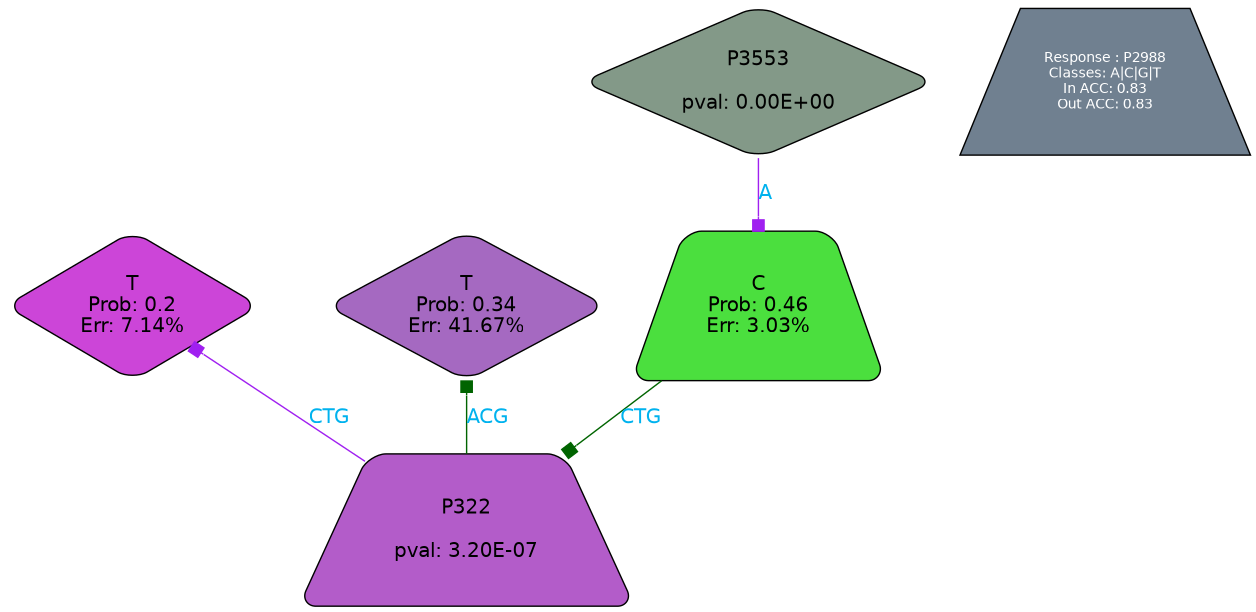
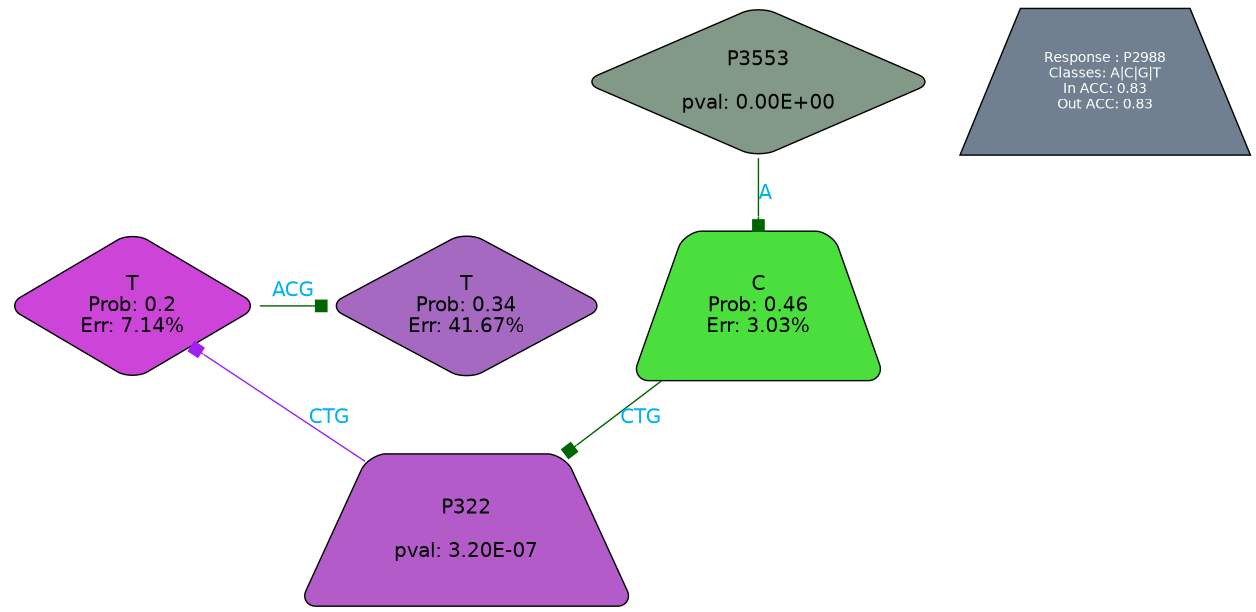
edge "P3553 pval: 0.00E+00" -> "C Prob: 0.46 Err: 3.03%": color purple -> darkgreen
edge "P322 pval: 3.20E-07" -> "T Prob: 0.34 Err: 41.67%": now "T Prob: 0.2 Err: 7.14%" -> "T Prob: 0.34 Err: 41.67%"
